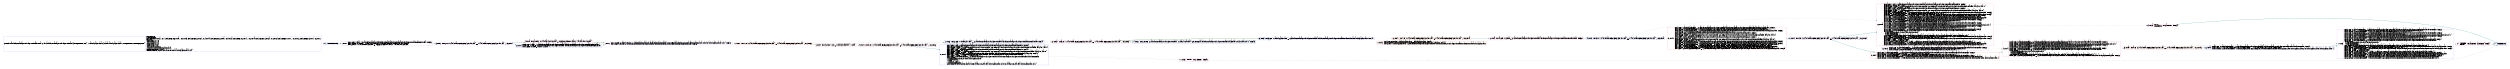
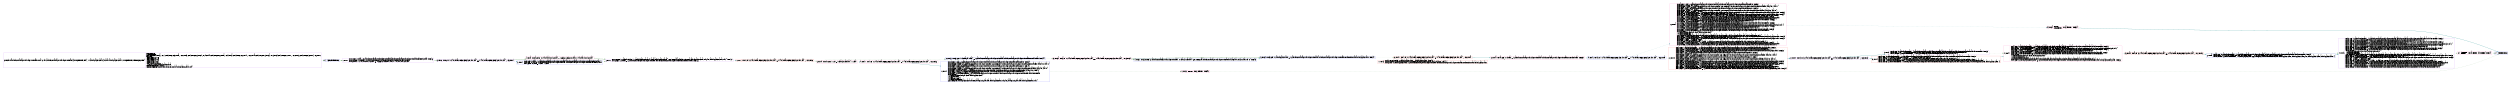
edge "21: 0x007d" -> "28: 0x00ea": now "21: 0x007d" -> "23: 0x008d"
node "0: ?": text "MTH_ENTER_BLOCK" -> "STATIC_ENTER_BLOCK"
